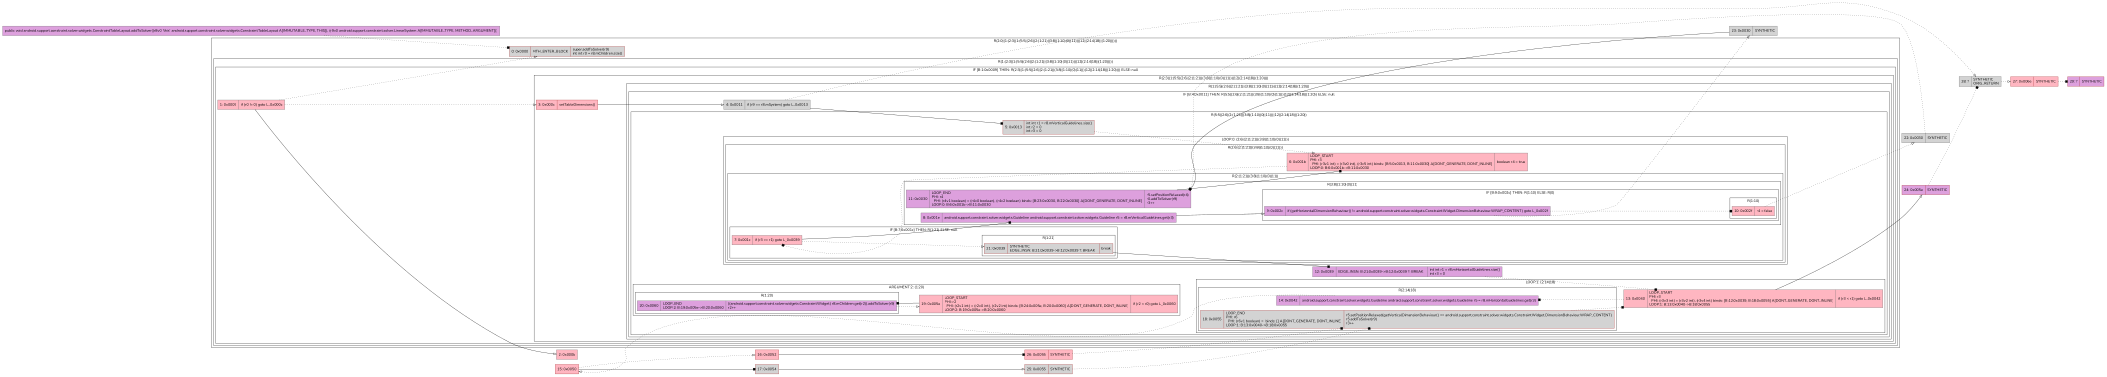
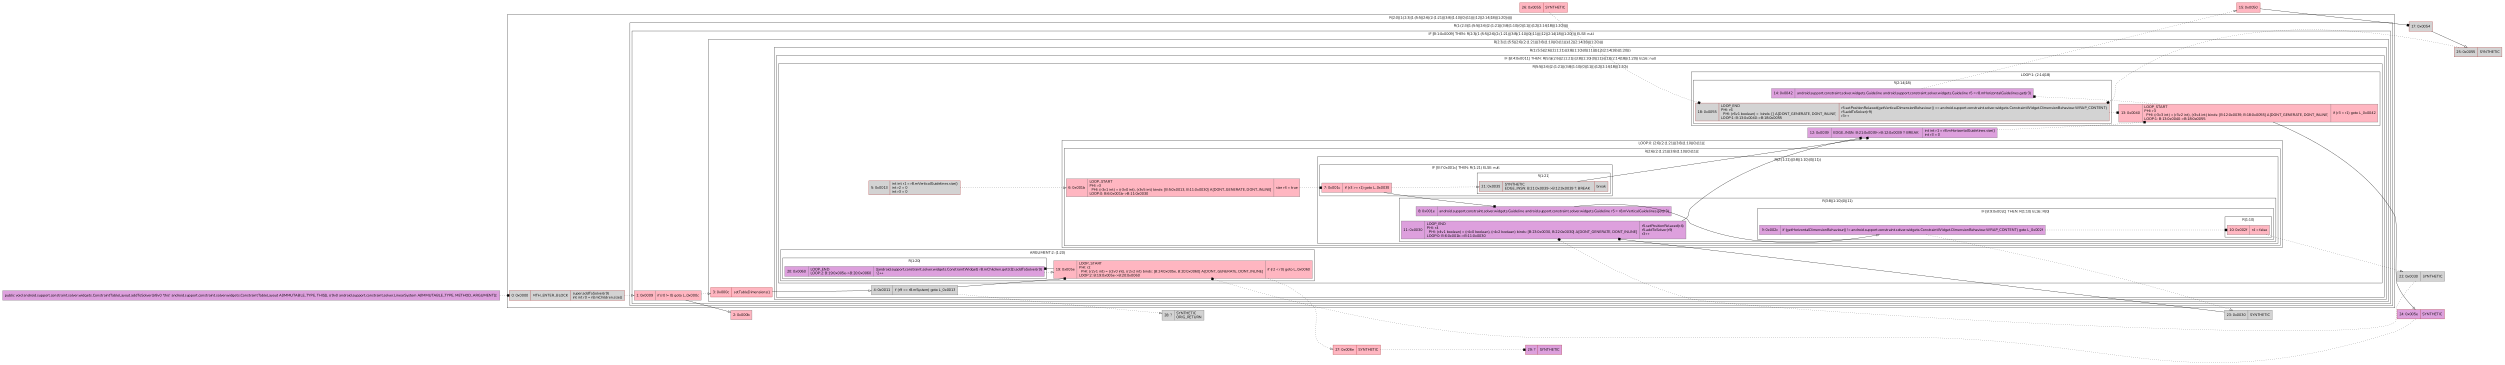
edge "1: 0x0009" -> "0: 0x0000": reversed
edge "28: ?" -> "27: 0x006e": now "19: 0x005e" -> "27: 0x006e"
edge "4: 0x0011" -> "5: 0x0013": now "4: 0x0011" -> "19: 0x005e"
edge "24: 0x005e" -> "28: ?": now "24: 0x005e" -> "19: 0x005e"
node "6: 0x001b": text "boolean r4 = true" -> "size r4 = true"
edge "11: 0x0030" -> "6: 0x001b": now "11: 0x0030" -> "12: 0x0039"
node "11: 0x0030": text "r0.addToSolver(r9)" -> "r5.addToSolver(r9)"
node "16: 0x0052": removed
